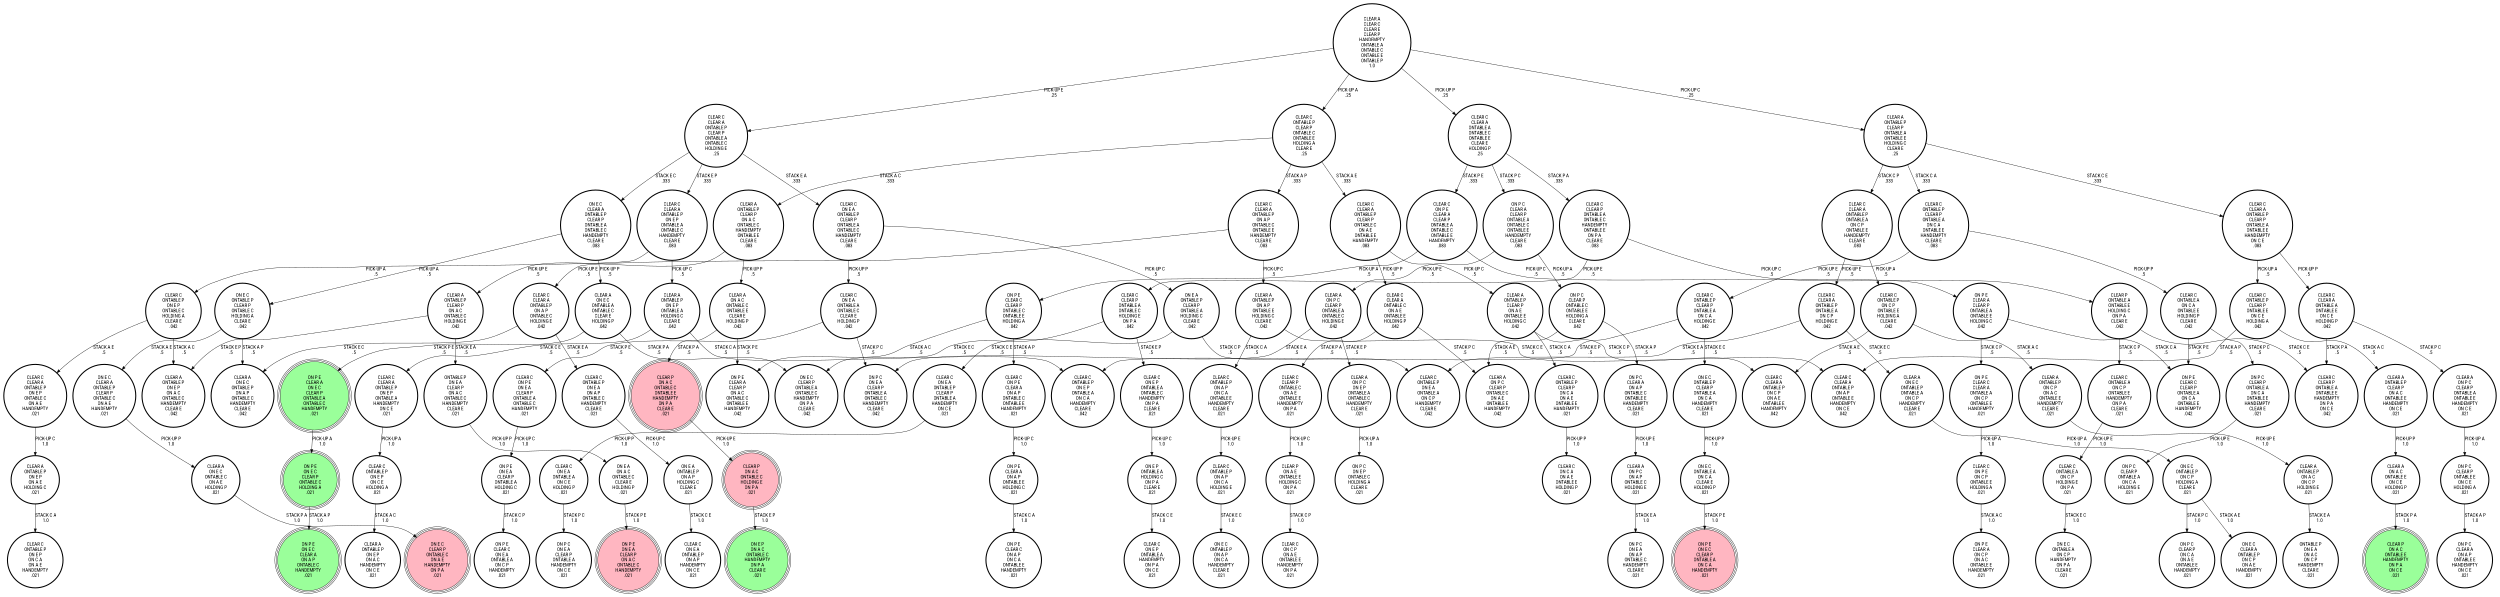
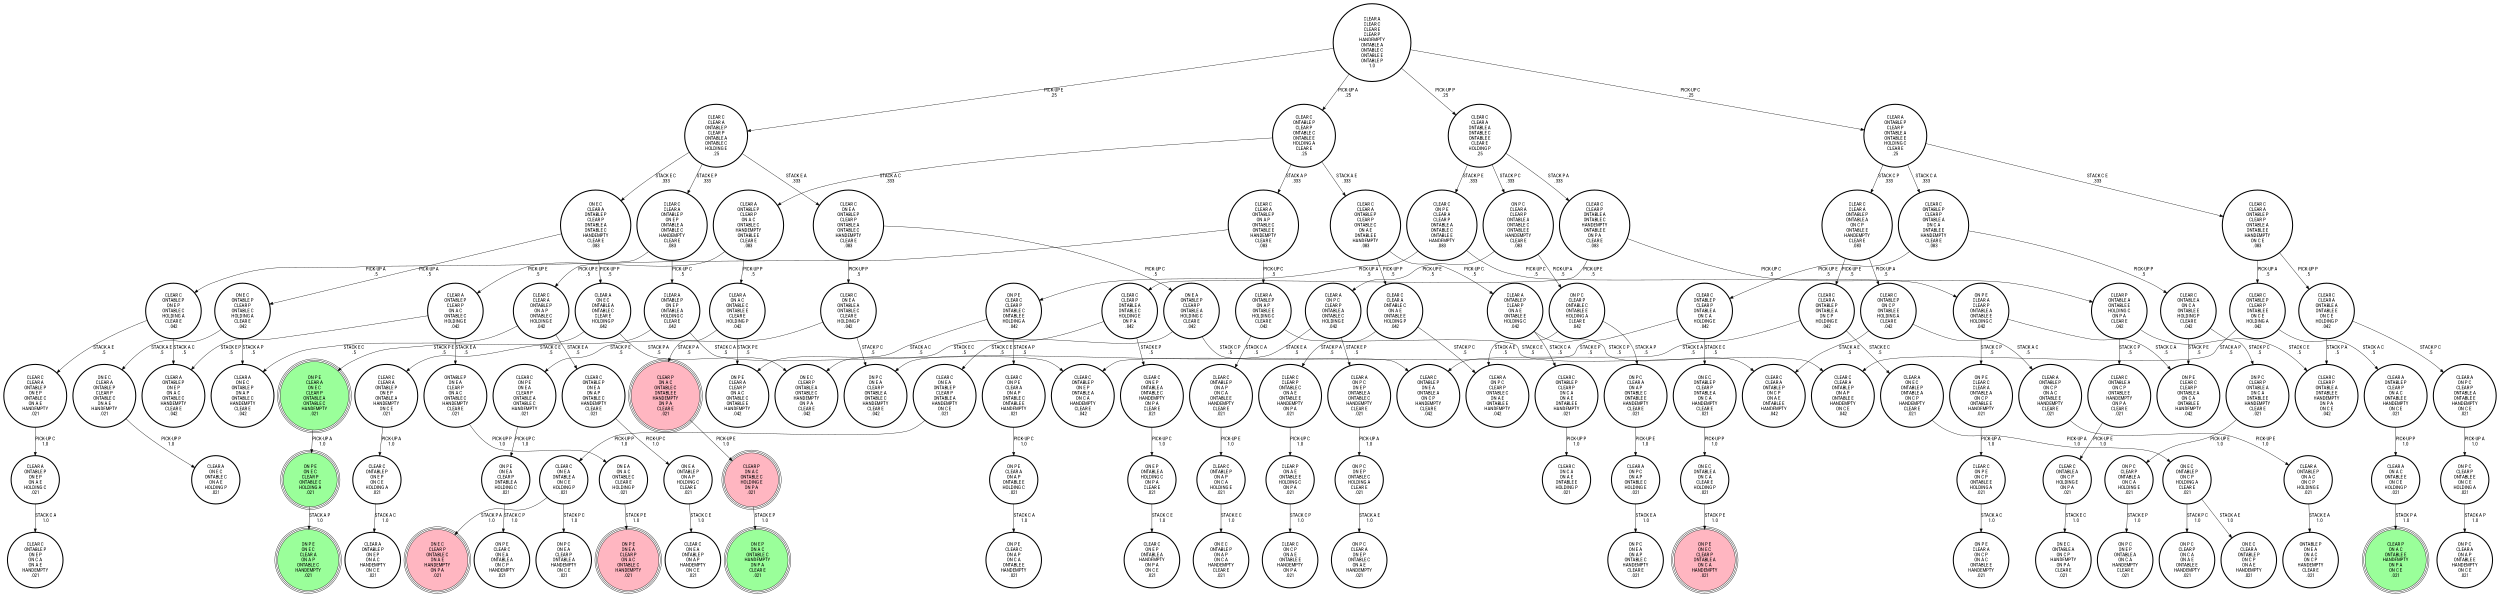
edge "CLEAR A ON E C ONTABLE C ON A E HOLDING P .021" -> "ON E C CLEAR P ONTABLE C ON A E HANDEMPTY ON P A .021": now "CLEAR C ON E A ONTABLE A ON C E HOLDING P .021" -> "ON E C CLEAR P ONTABLE C ON A E HANDEMPTY ON P A .021"
node "ON P C CLEAR A ON E P ONTABLE C ON A E HANDEMPTY .021": added
node "ON P C ON E P ONTABLE A ON C A HANDEMPTY CLEAR E .021": added
